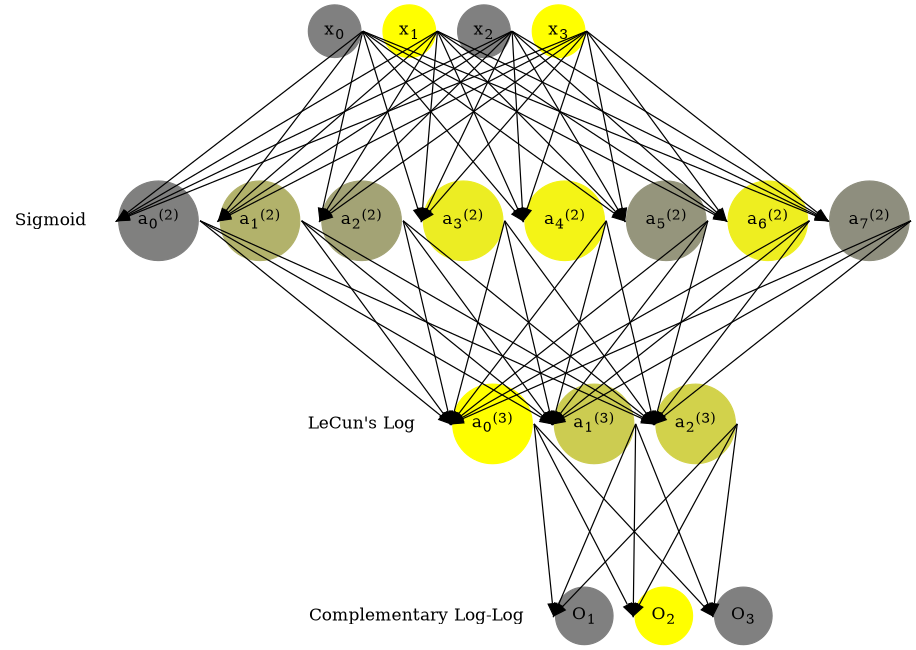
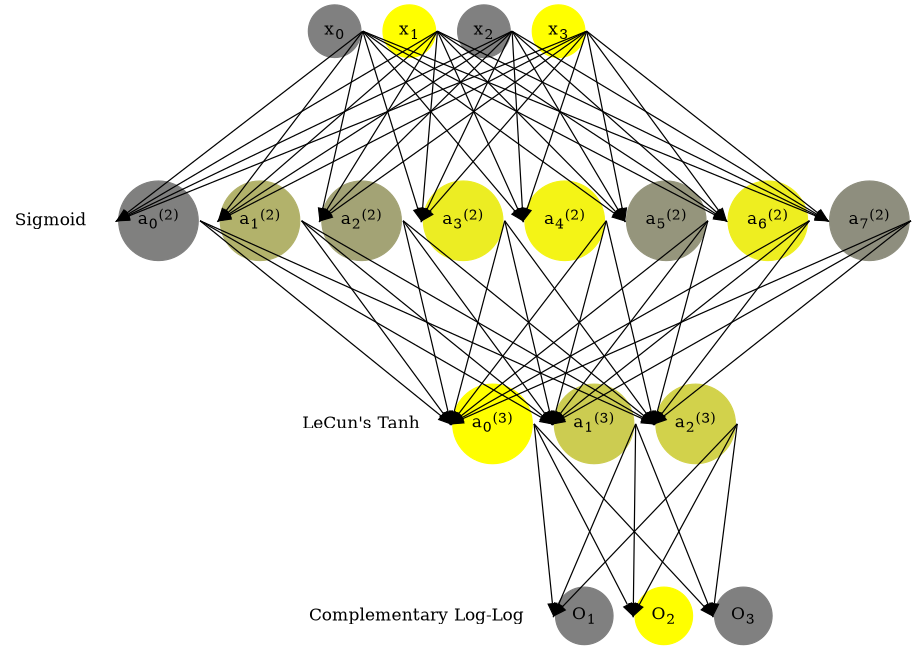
node "LeCun's Log": label "LeCun's Log" -> "LeCun's Tanh"
